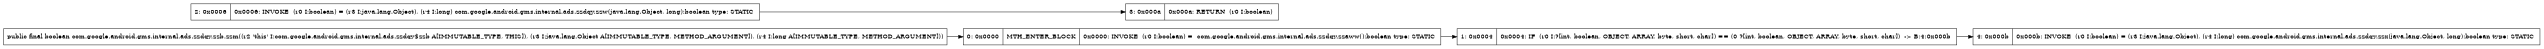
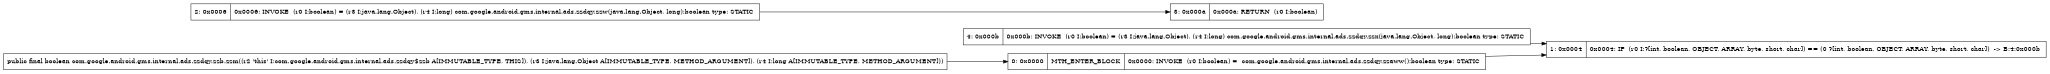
edge "1: 0x0004" -> "4: 0x000b": reversed
